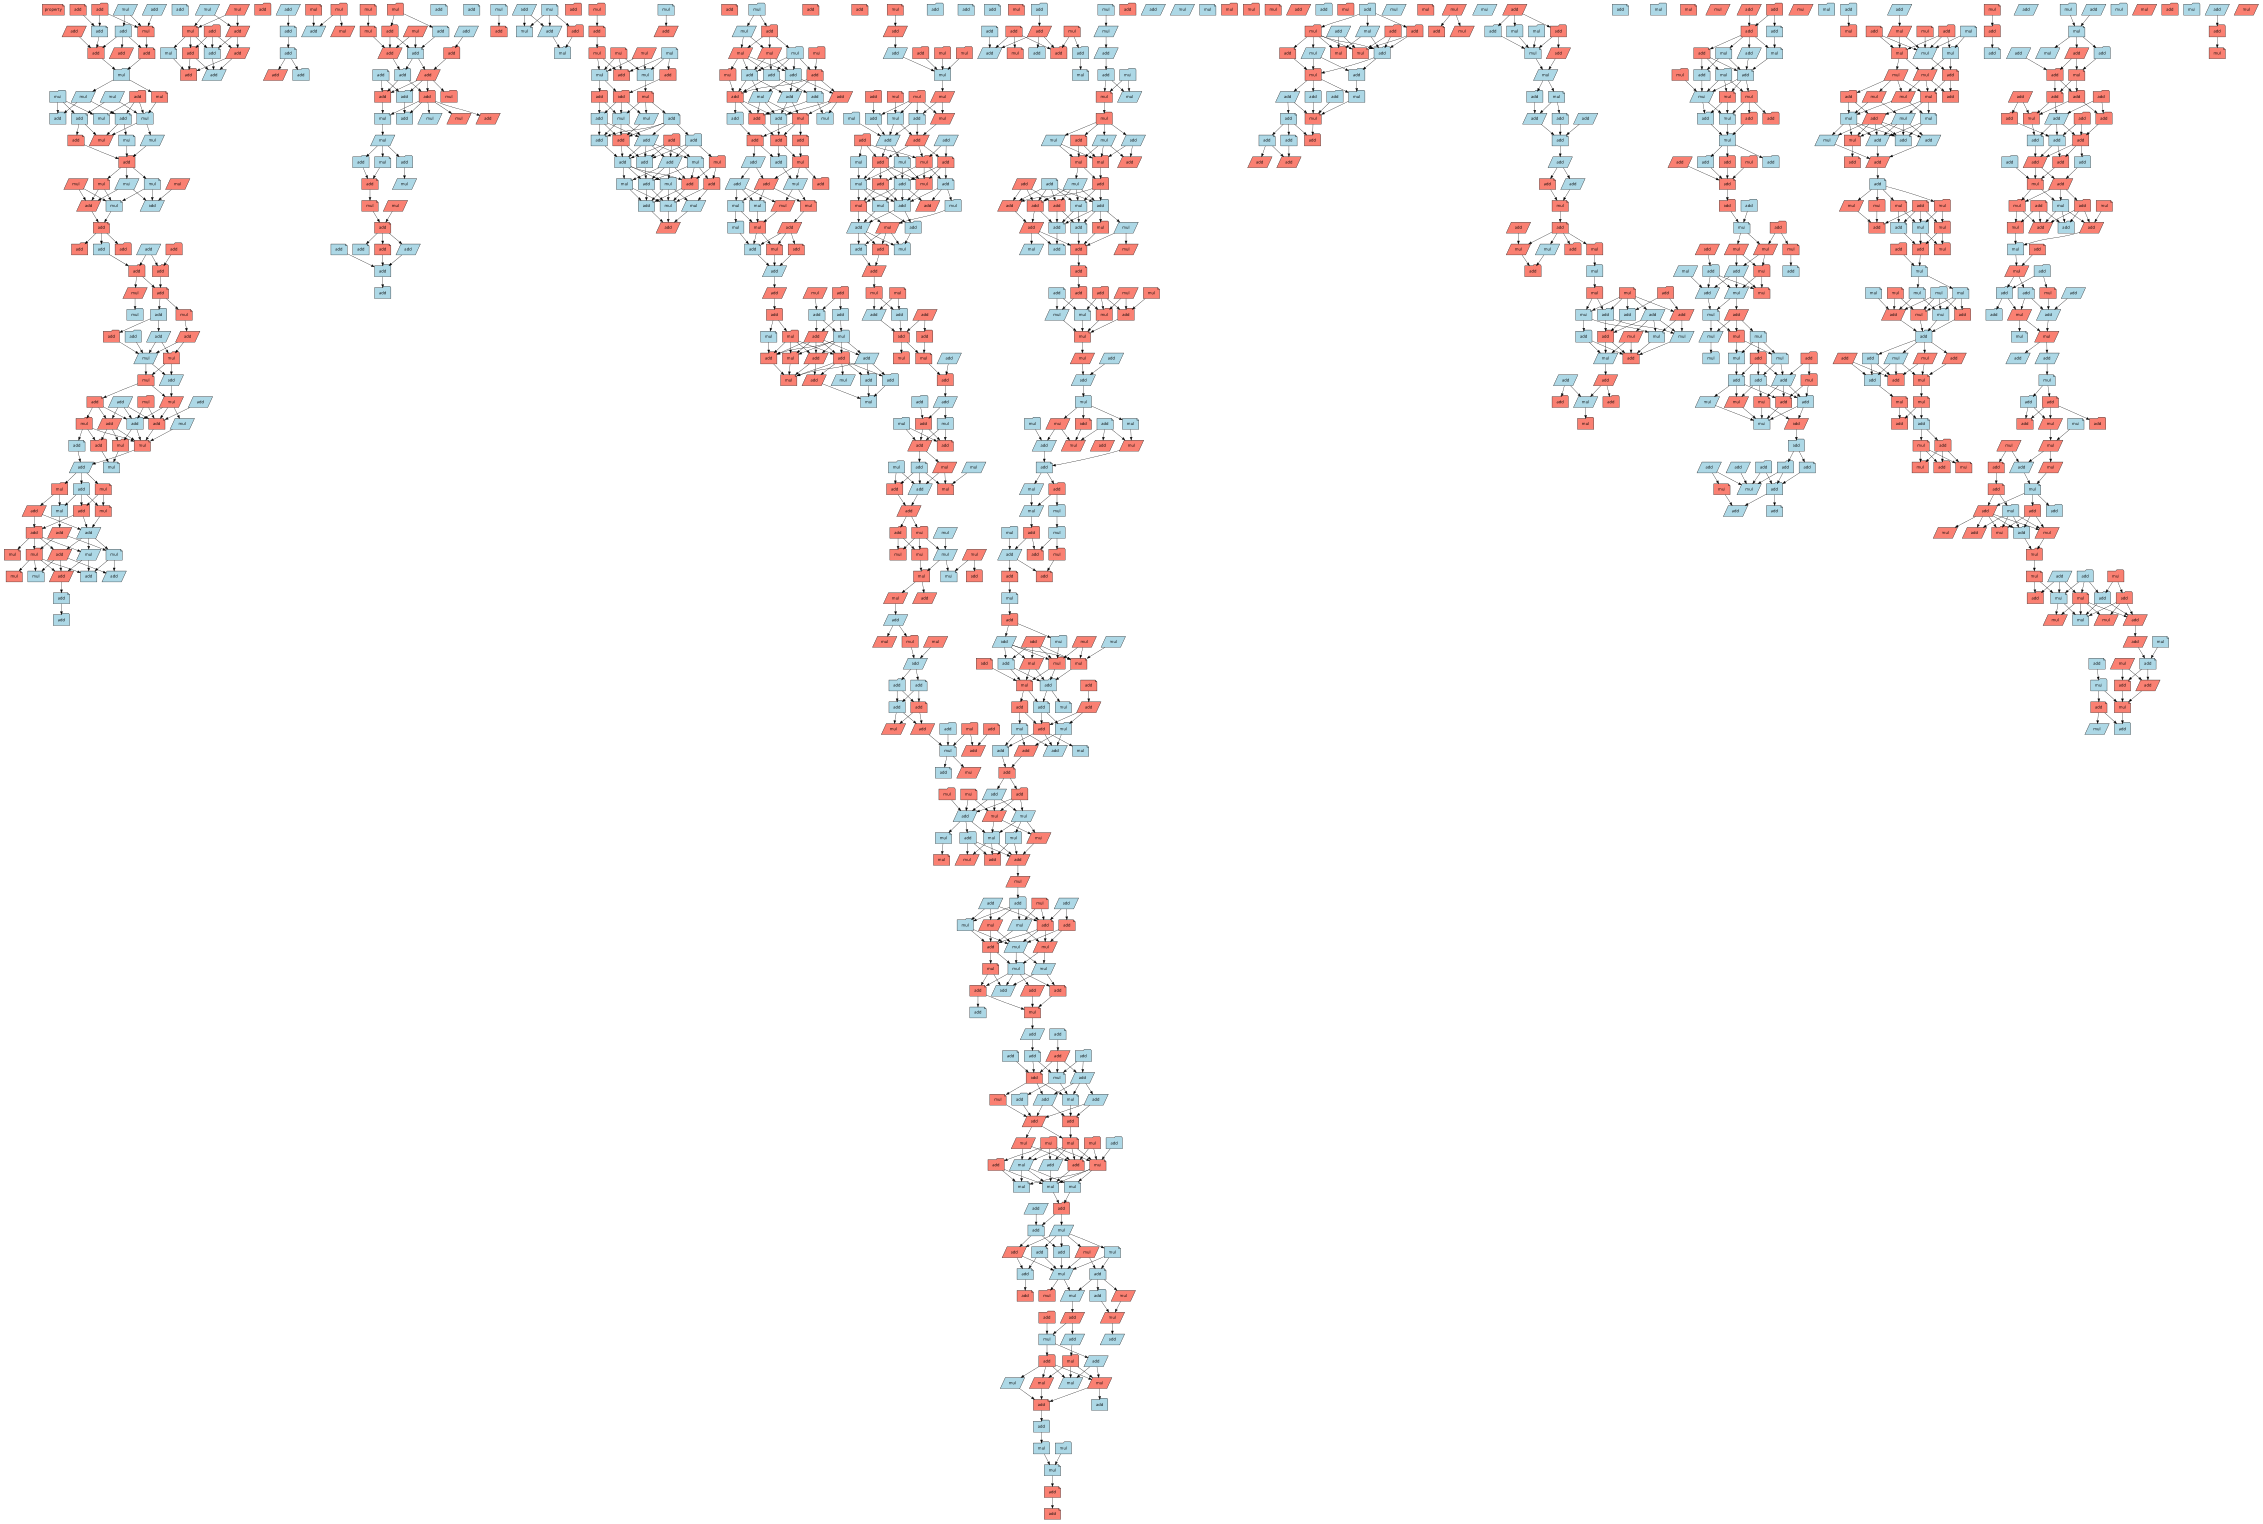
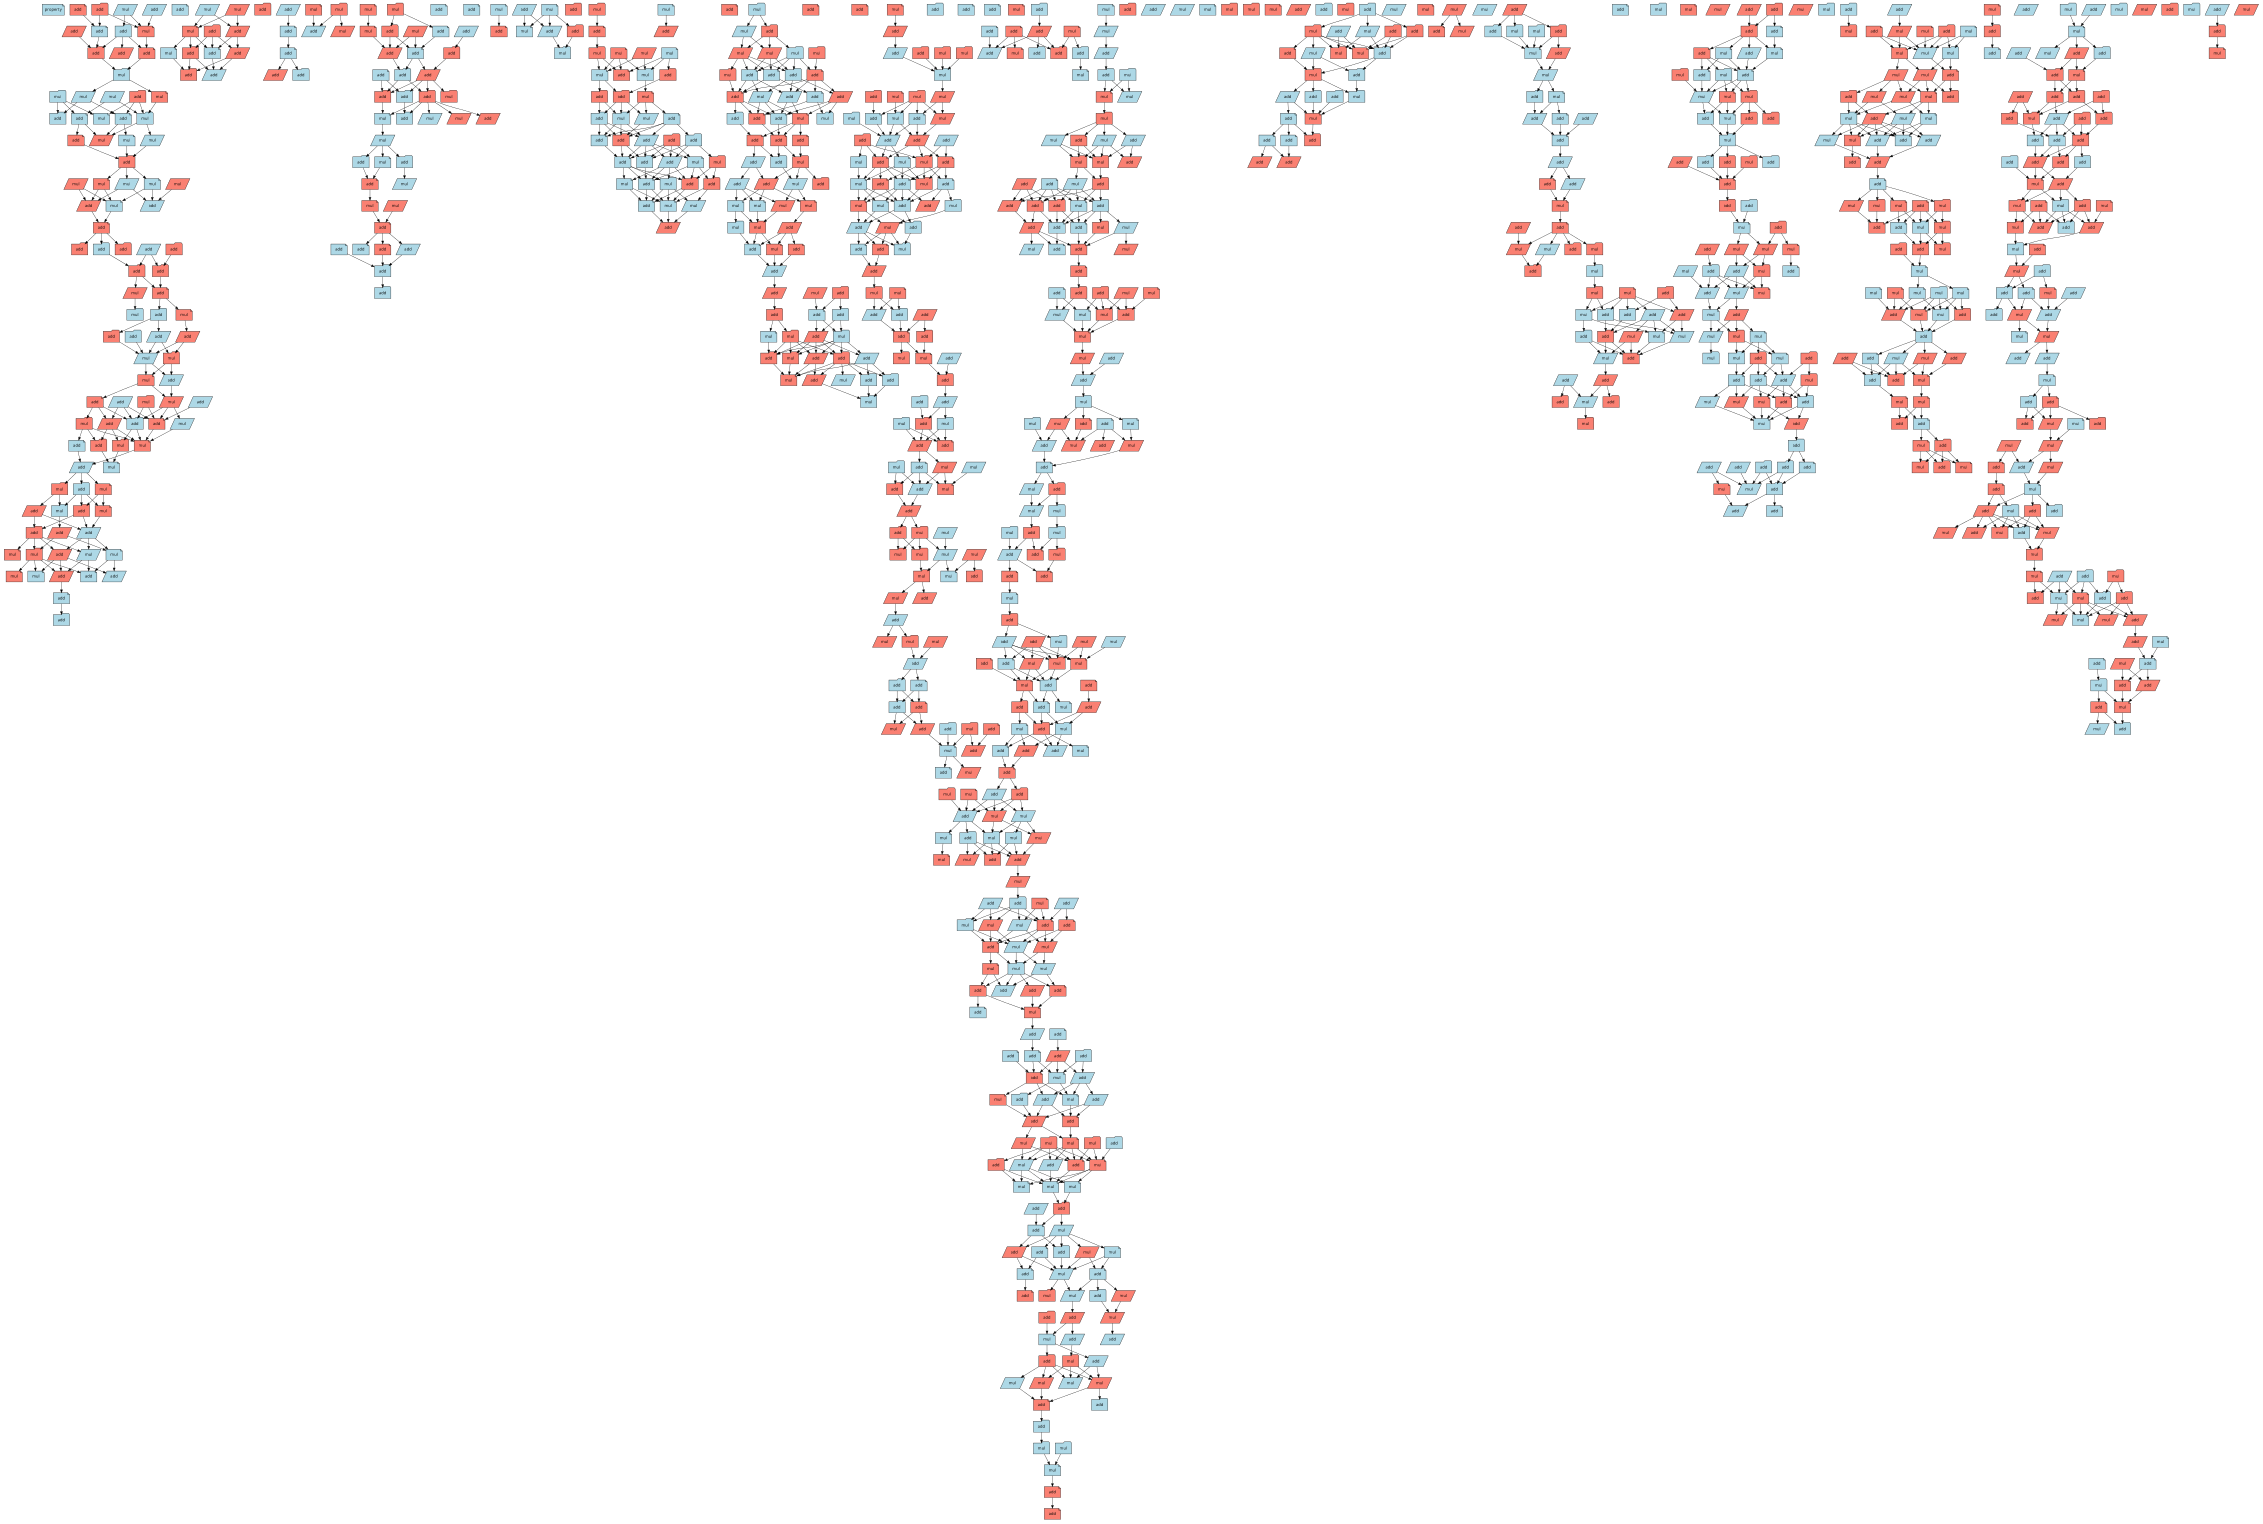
node "property": fillcolor salmon -> lightblue
